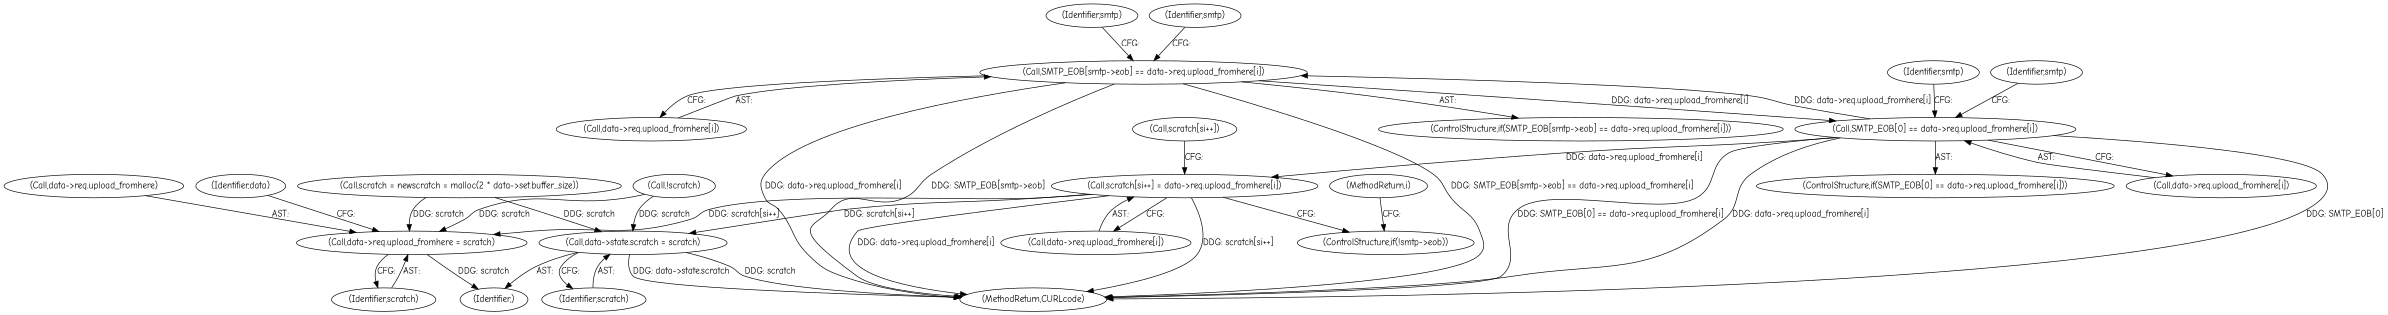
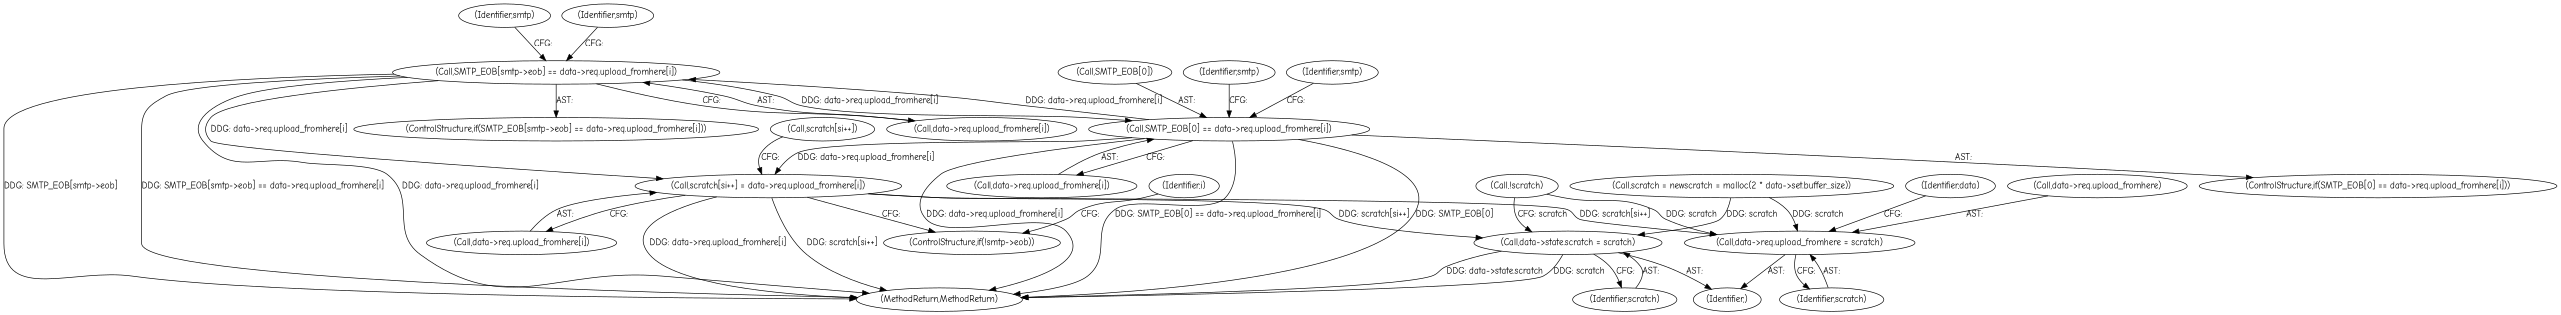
node "(Call,SMTP_EOB[0])": added
edge "(Call,SMTP_EOB[smtp->eob] == data->req.upload_fromhere[i])" -> "(Call,scratch[si++] = data->req.upload_fromhere[i])": added, label "DDG: data->req.upload_fromhere[i]"
node "(MethodReturn,i)": label "(MethodReturn,i)" -> "(Identifier,i)"
edge "(Call,!scratch)" -> "(Call,data->state.scratch = scratch)": label "DDG: scratch" -> "CFG: scratch"
edge "(Call,data->req.upload_fromhere = scratch)" -> "(Identifier,)": label "DDG: scratch" -> "AST: "
node "(MethodReturn,CURLcode)": label "(MethodReturn,CURLcode)" -> "(MethodReturn,MethodReturn)"
